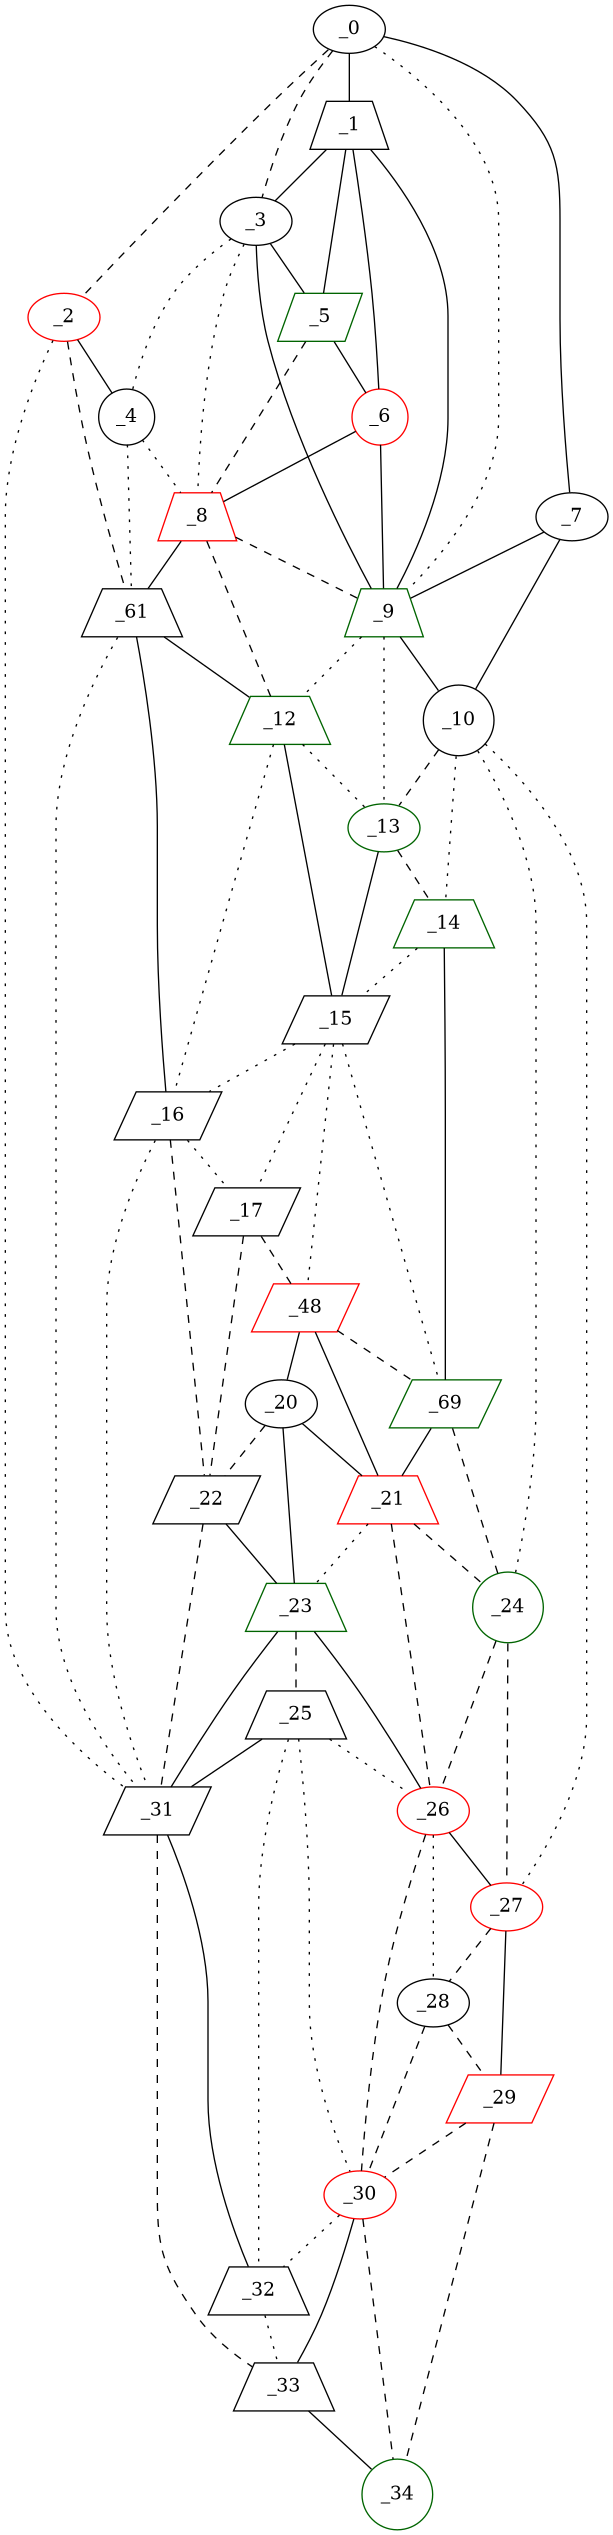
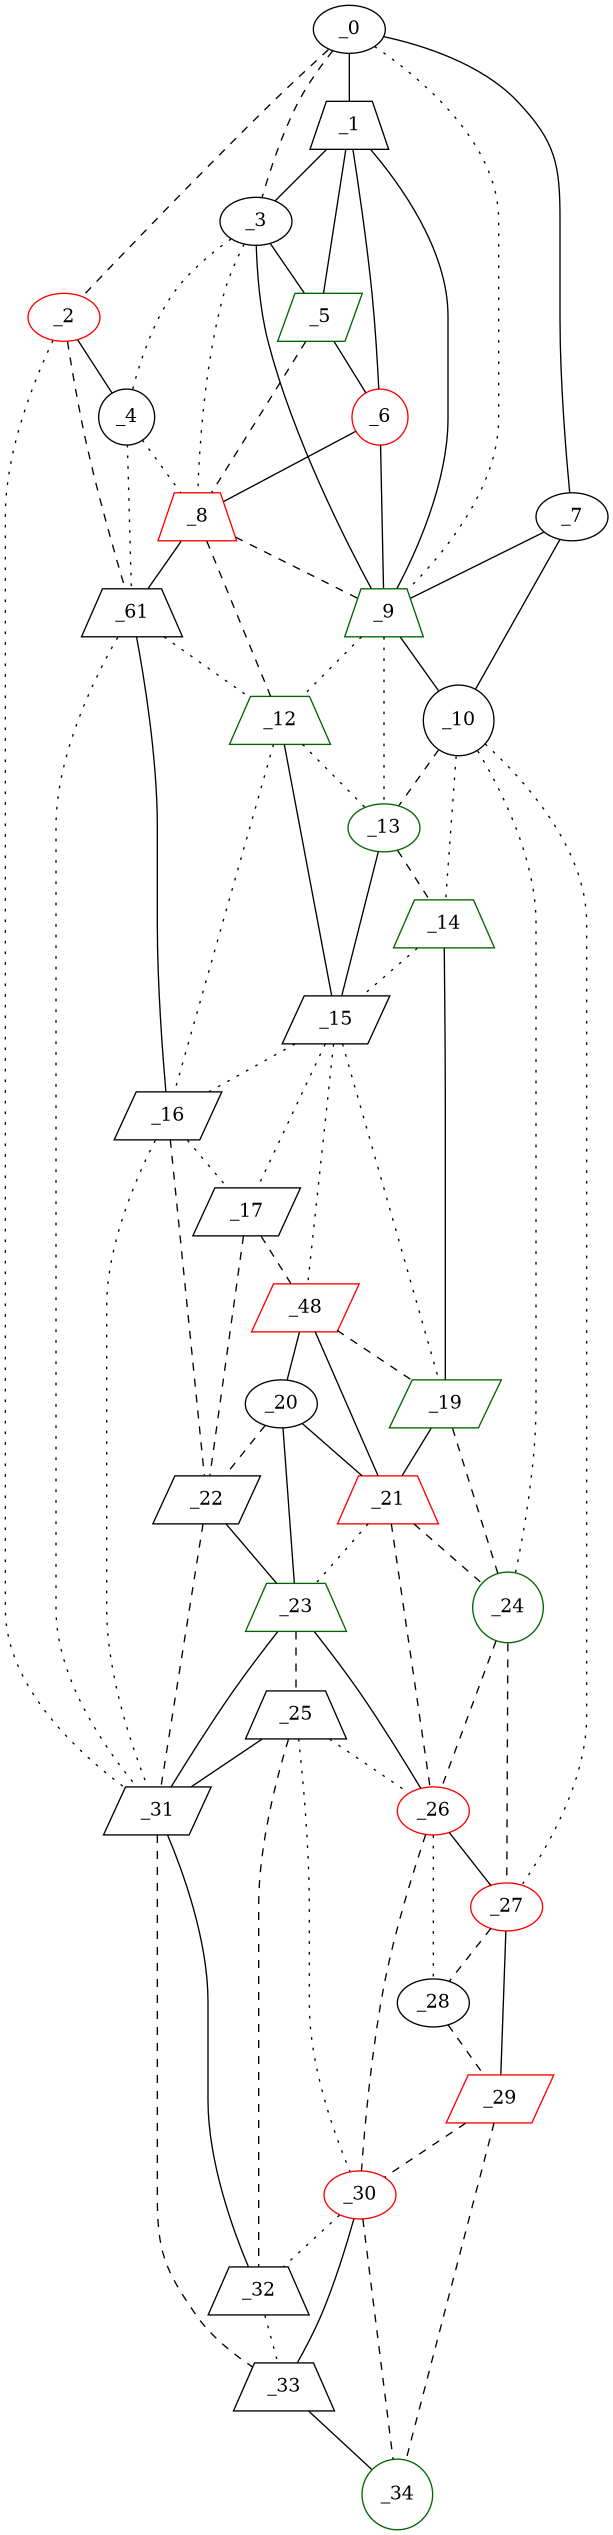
edge "_61" -- "_12": style solid -> dotted
node "_69": label "_69" -> "_19"
edge "_25" -- "_32": style dotted -> dashed
edge "_28" -- "_30": removed
